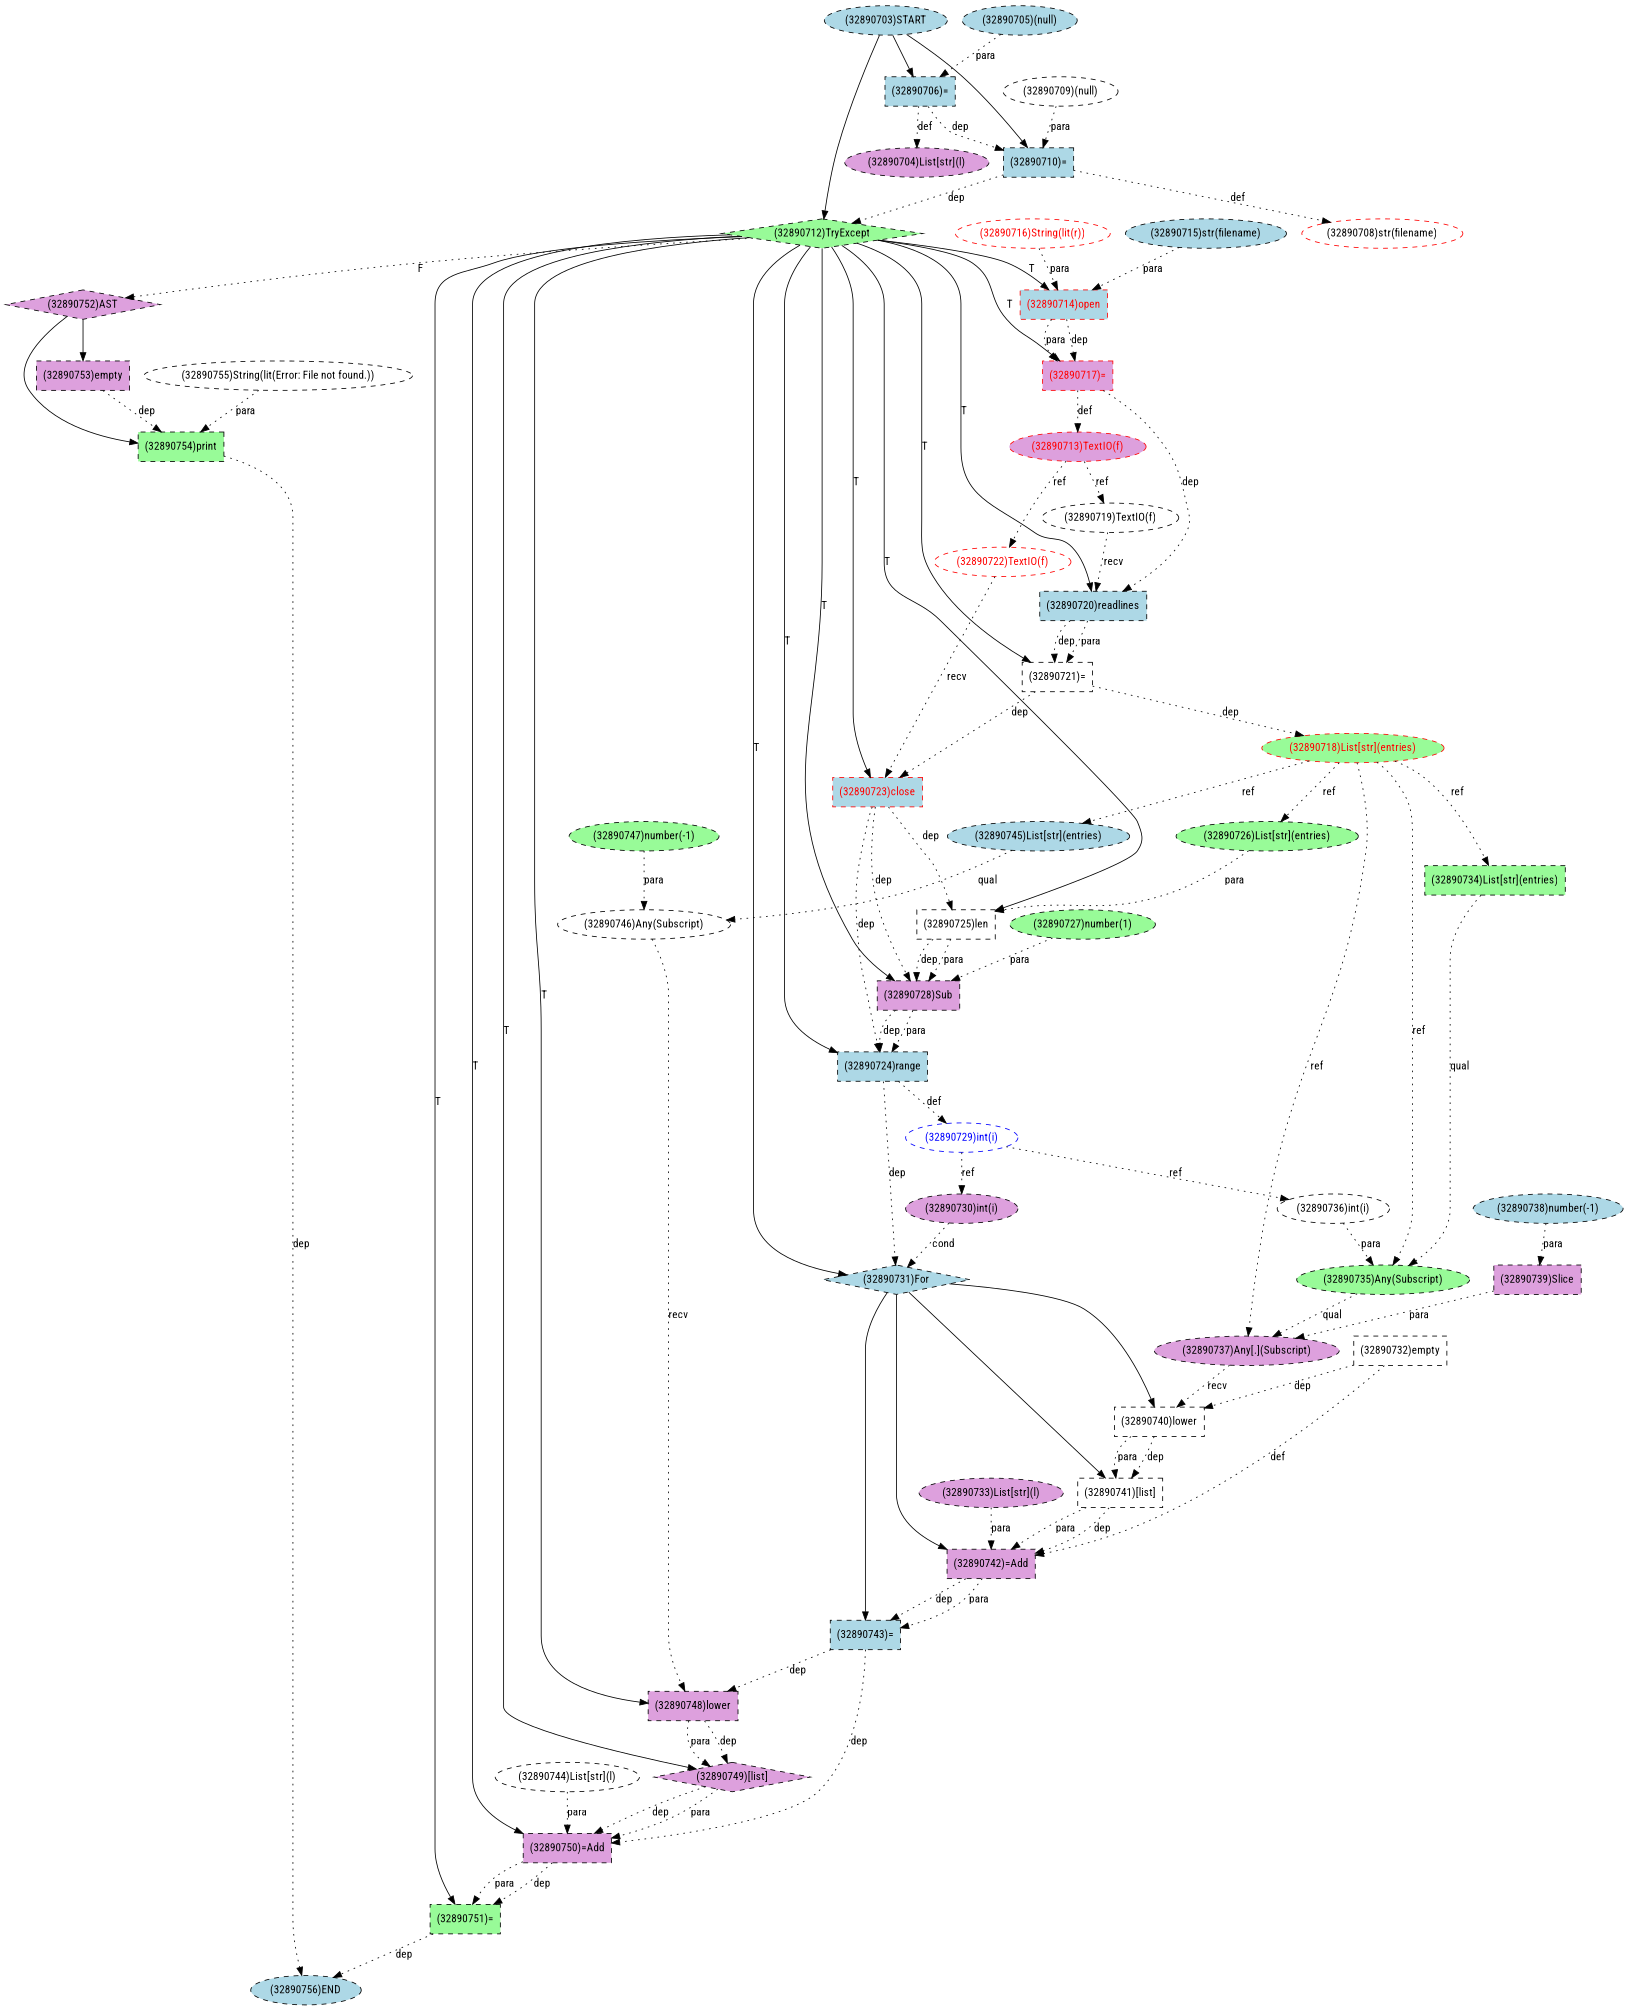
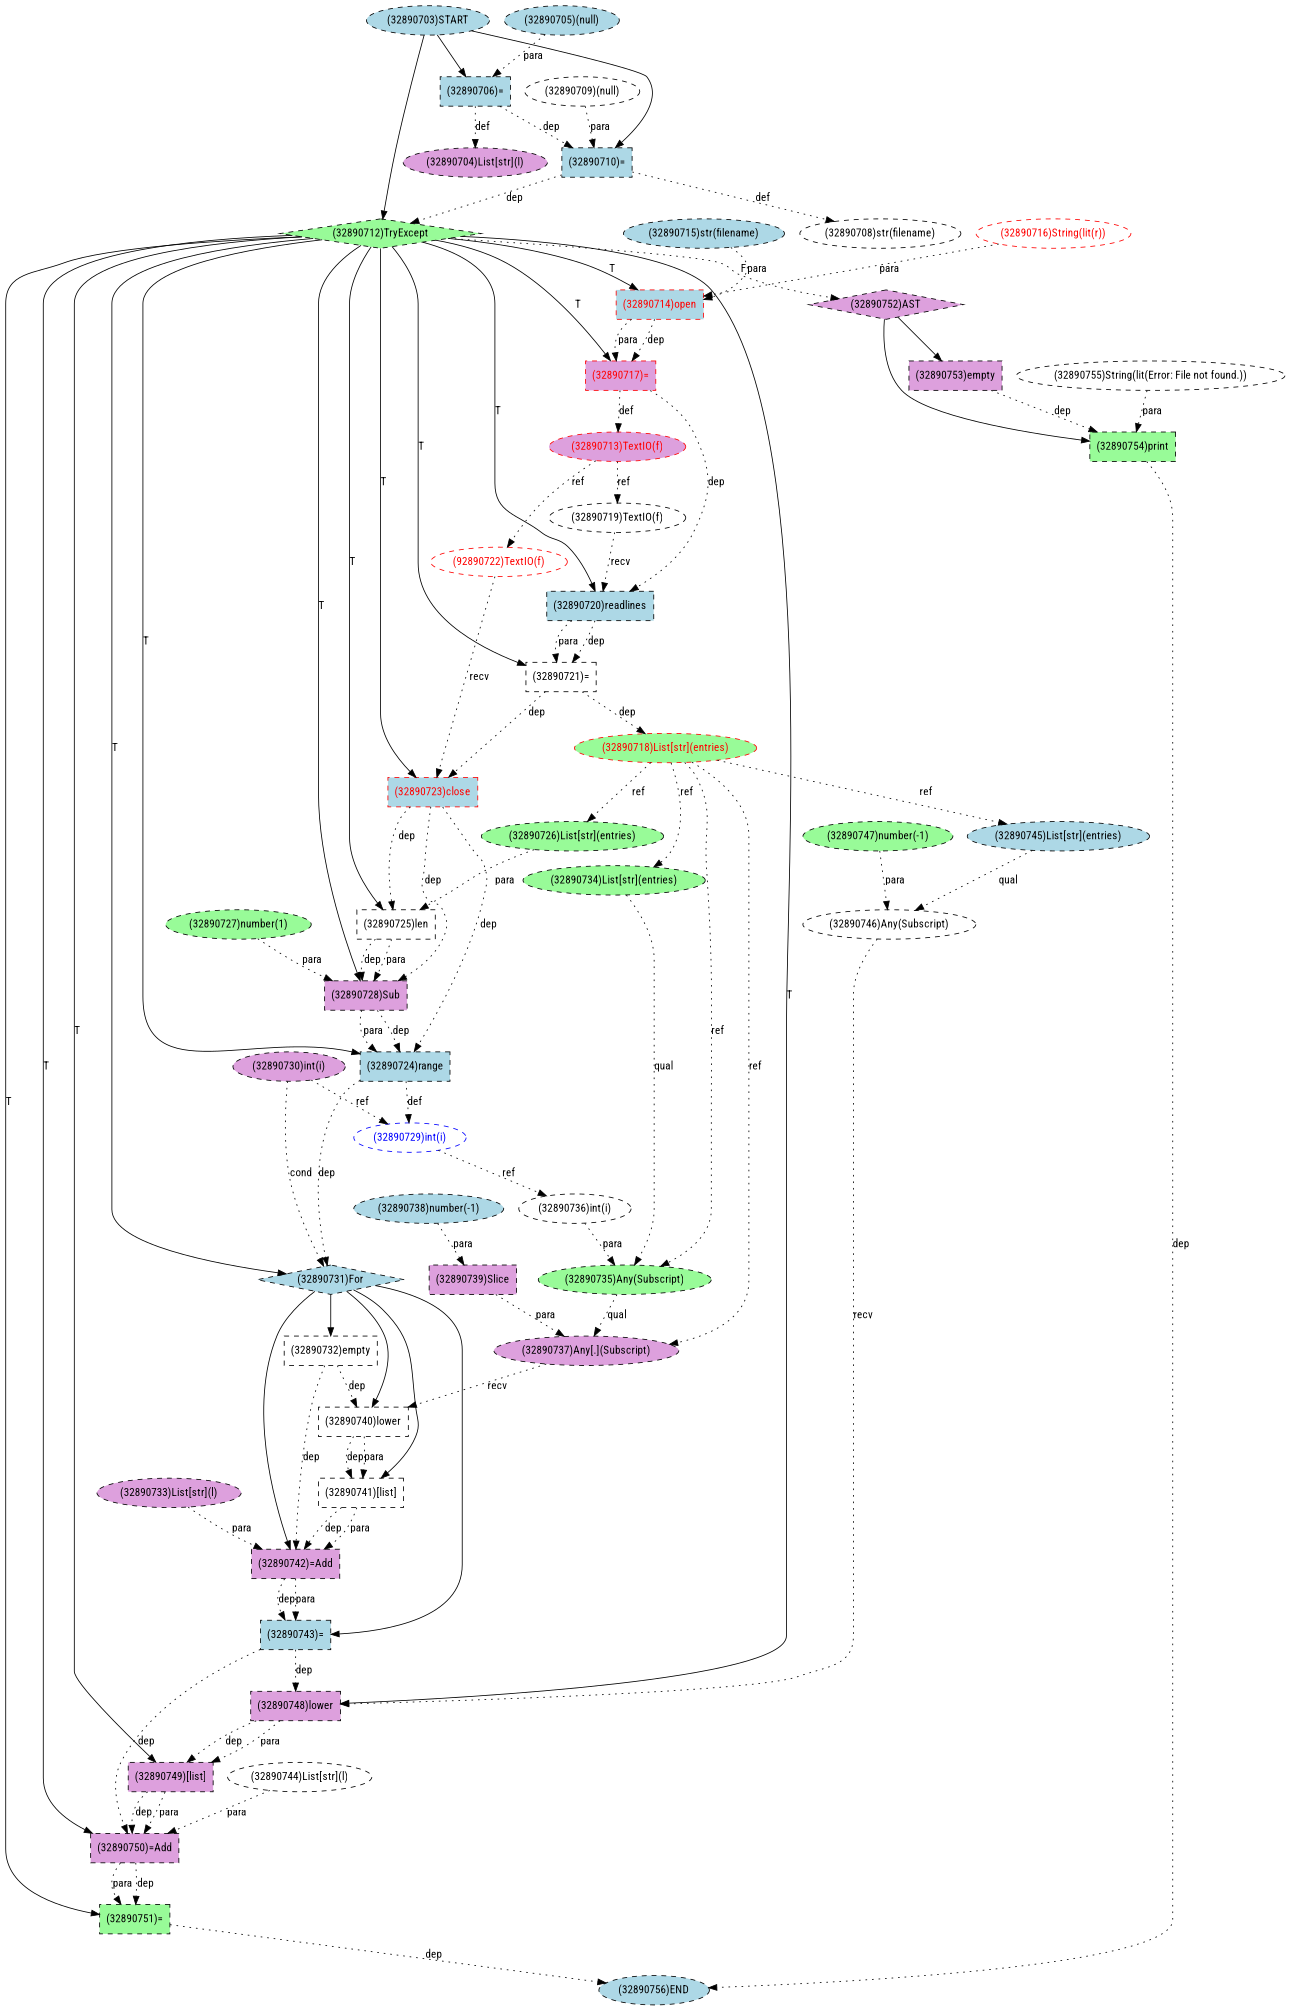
node "(32890708)str(filename)": color red -> black
node "(32890722)TextIO(f)": label "(32890722)TextIO(f)" -> "(92890722)TextIO(f)"
node "(32890734)List[str](entries)": shape box -> ellipse
edge "(32890729)int(i)" -> "(32890730)int(i)": reversed
edge "(32890731)For" -> "(32890732)empty": added
edge "(32890732)empty" -> "(32890742)=Add": label "def" -> "dep"
node "(32890749)[list]": shape diamond -> box
